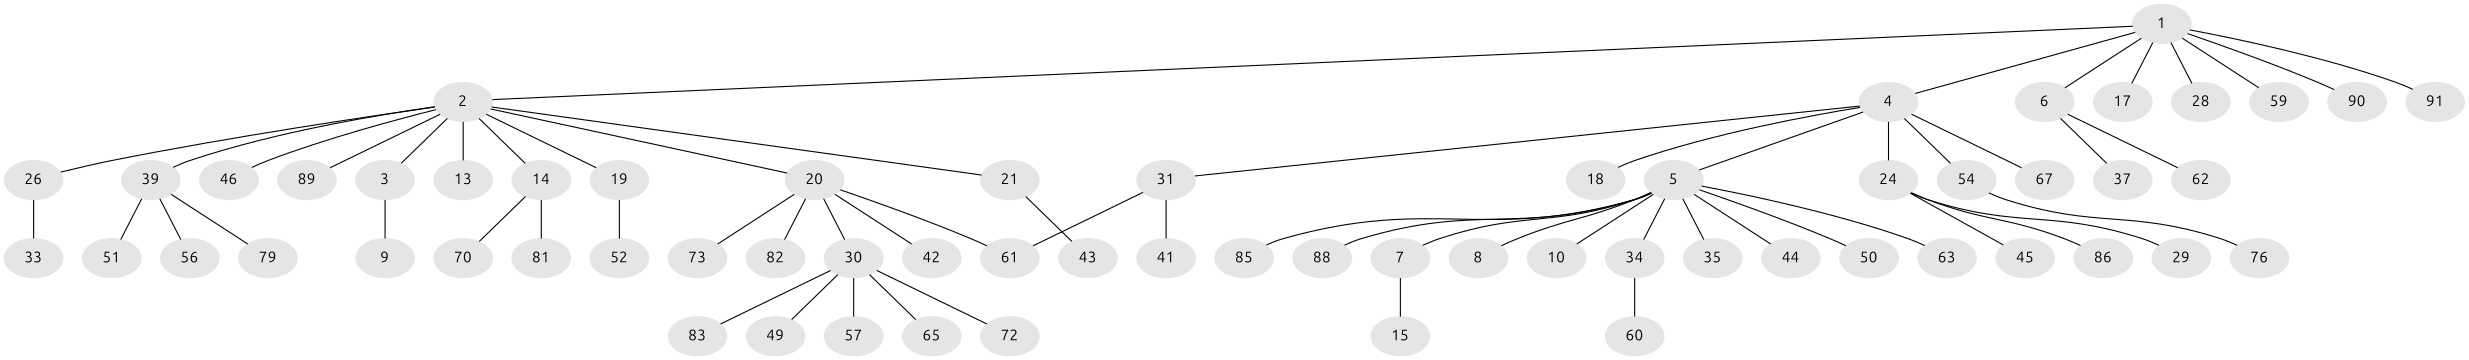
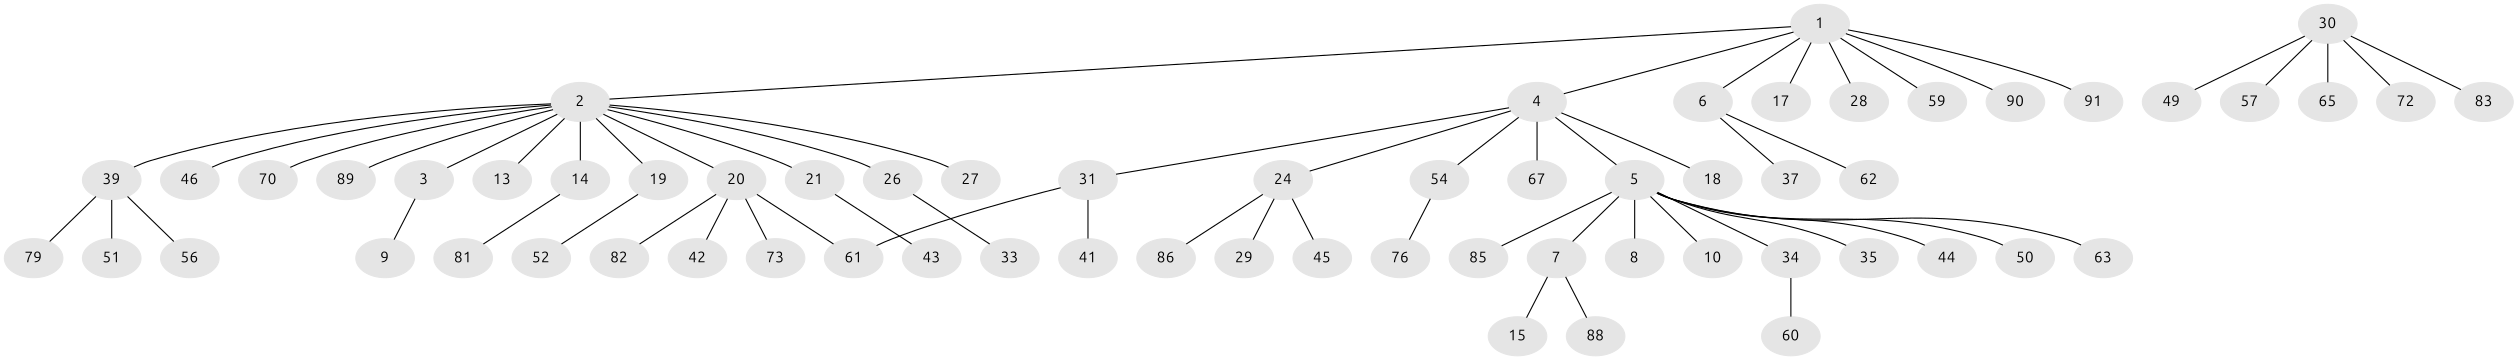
node "27": added
edge "14" -- "70": now "2" -- "70"
edge "20" -- "30": removed
edge "5" -- "88": now "7" -- "88"
